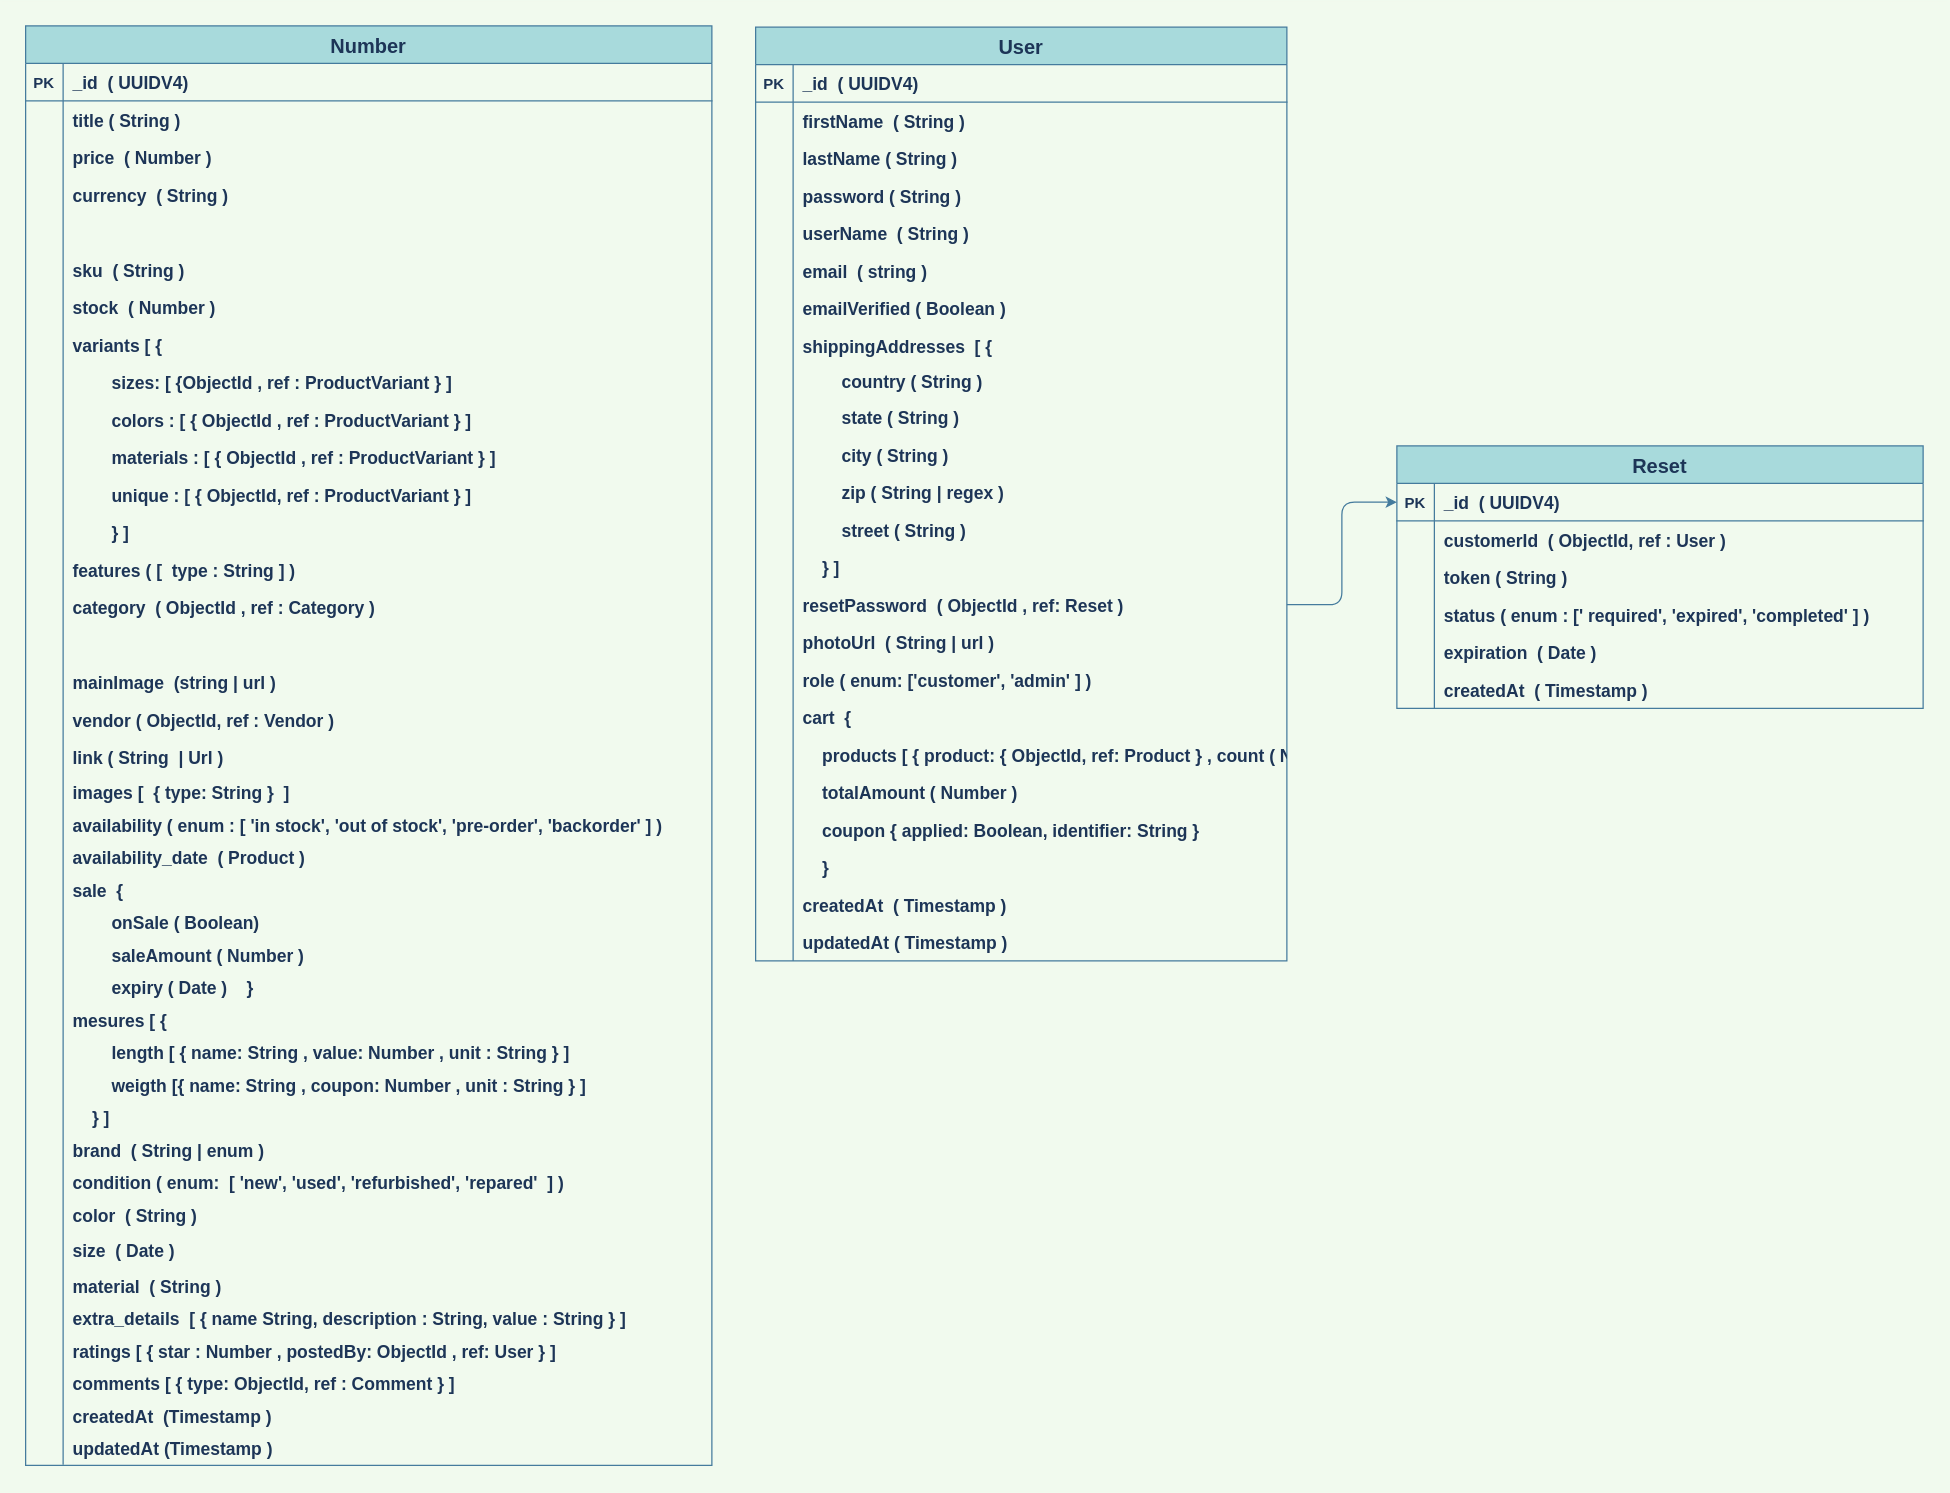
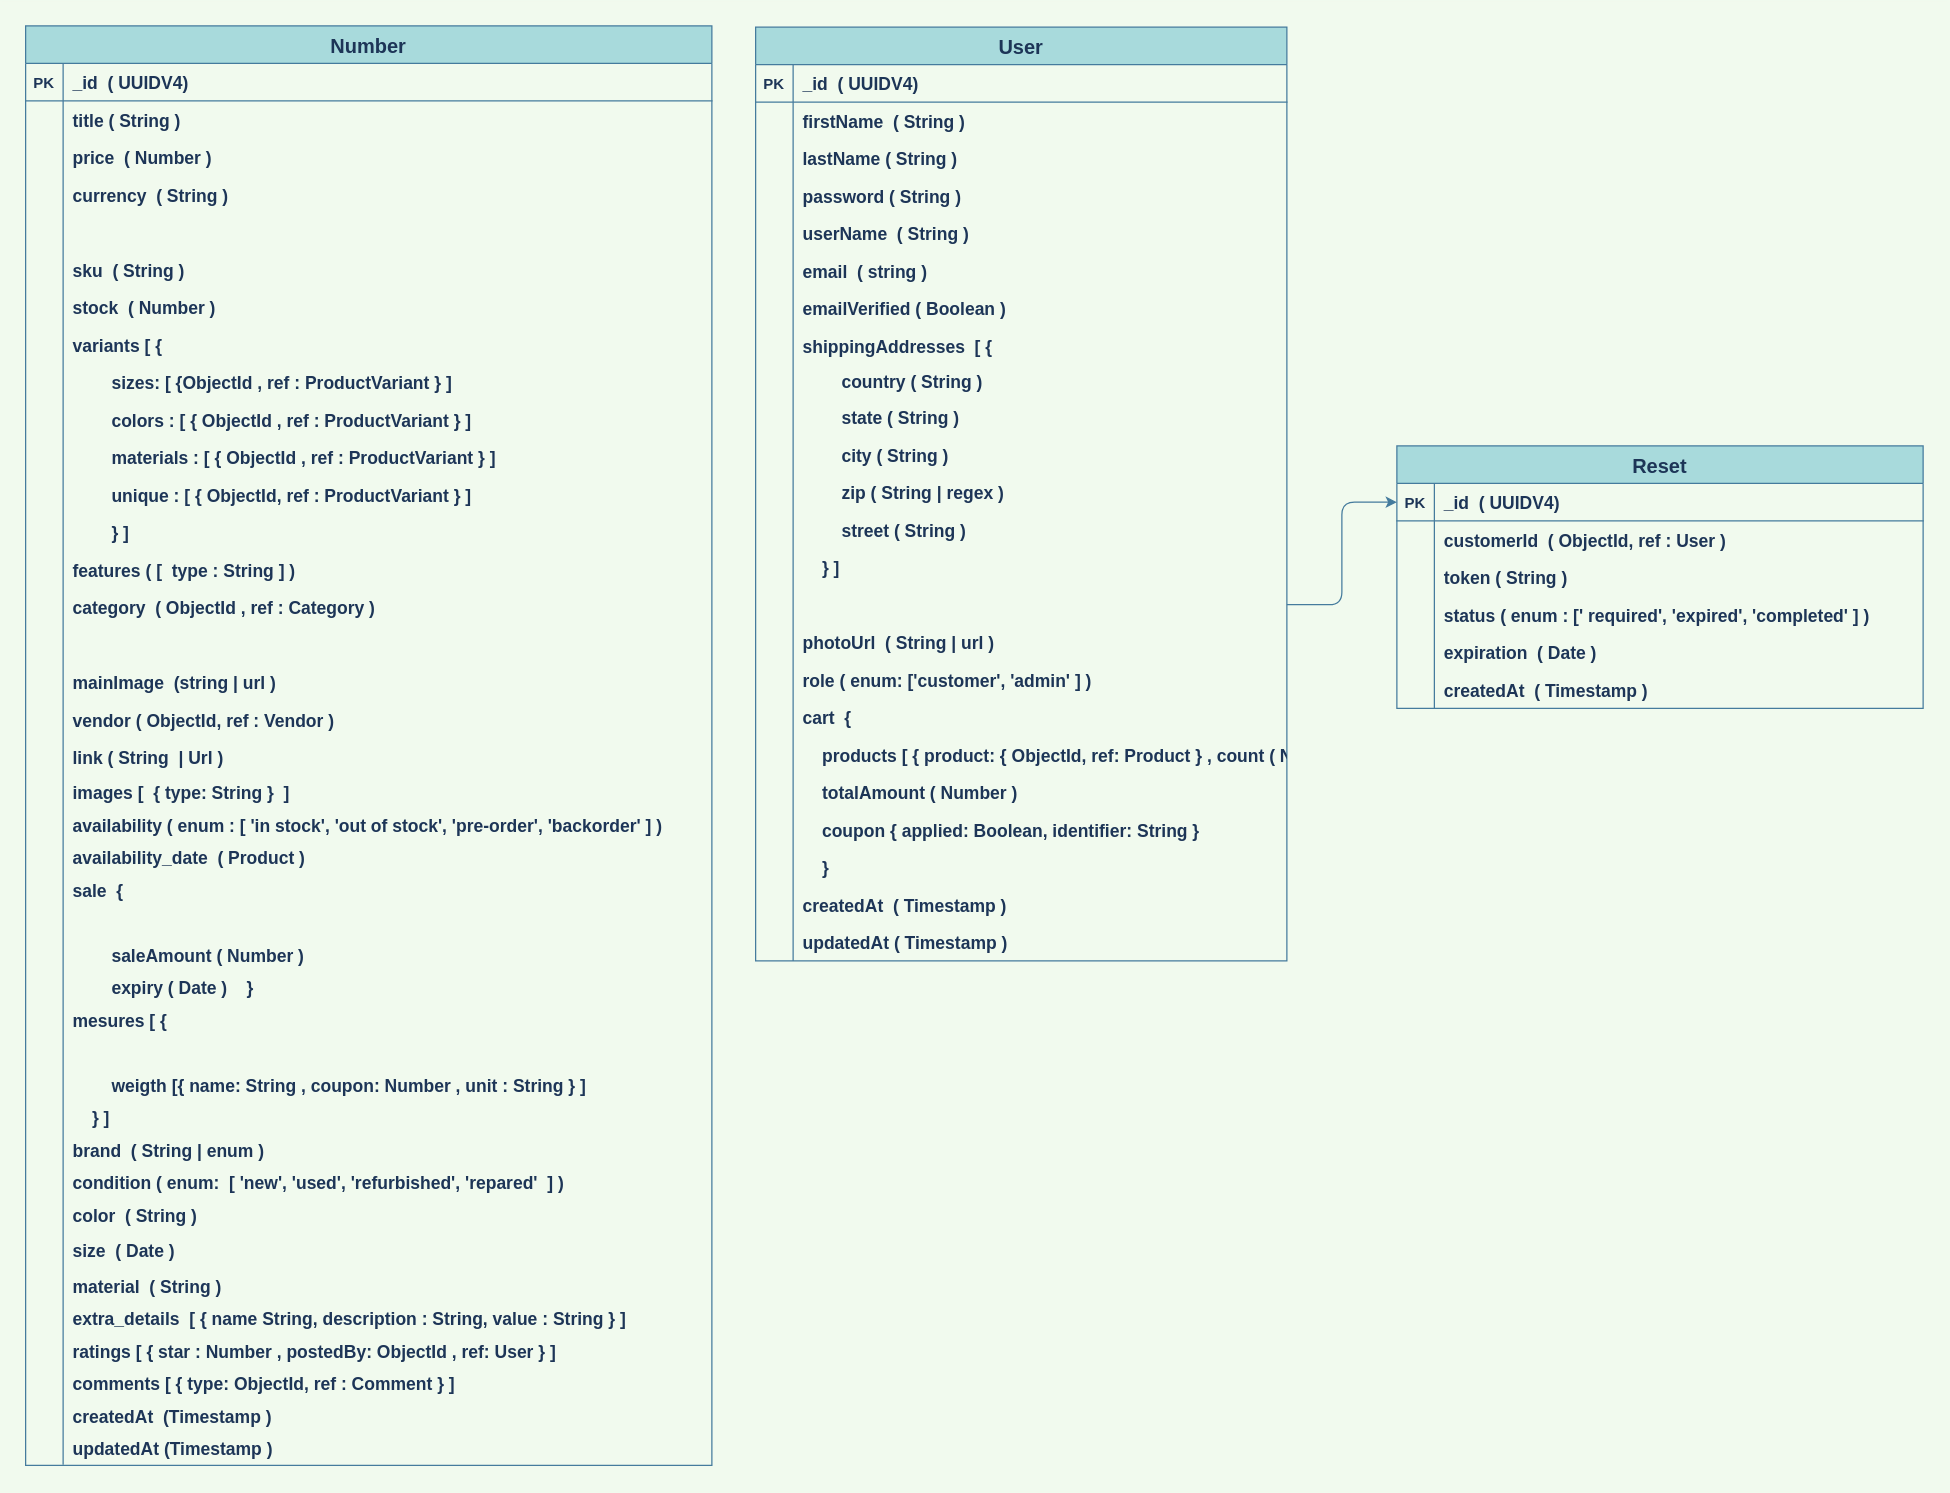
node "resetPassword ( ObjectId , ref: Reset )": removed
node "onSale ( Boolean)": removed
node "length [ { name: String , value: Number , unit : String } ]": removed
